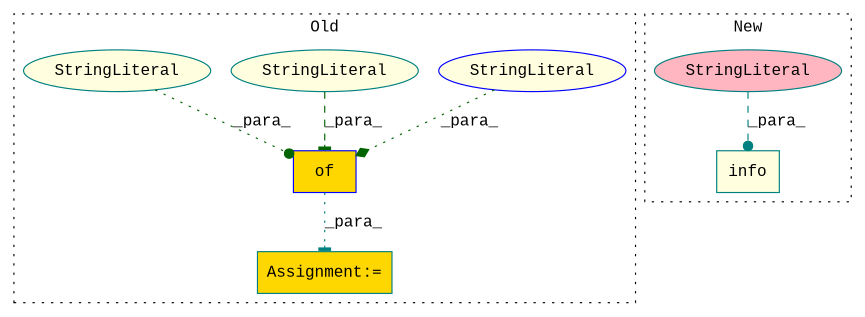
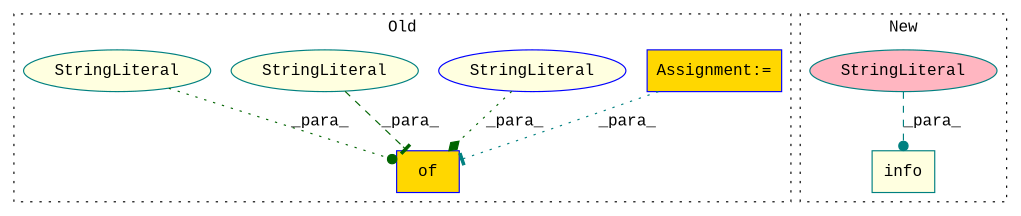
edge "of" -> "Assignment:=": reversed
node "Assignment:=": color teal -> blue
